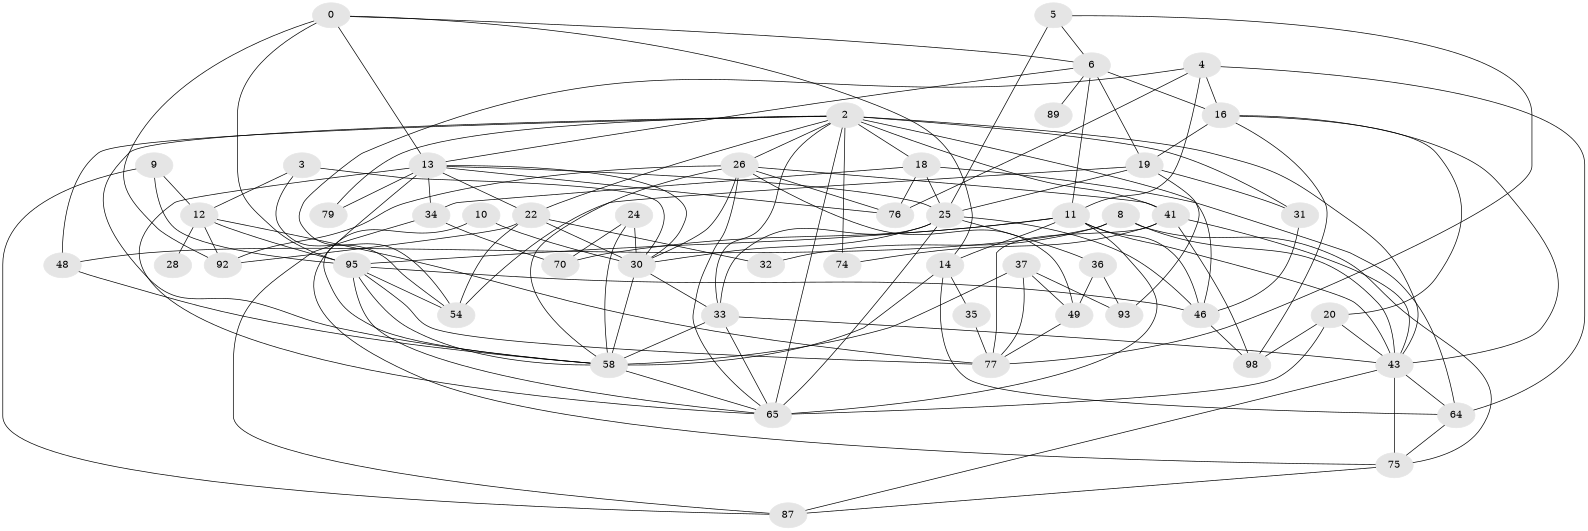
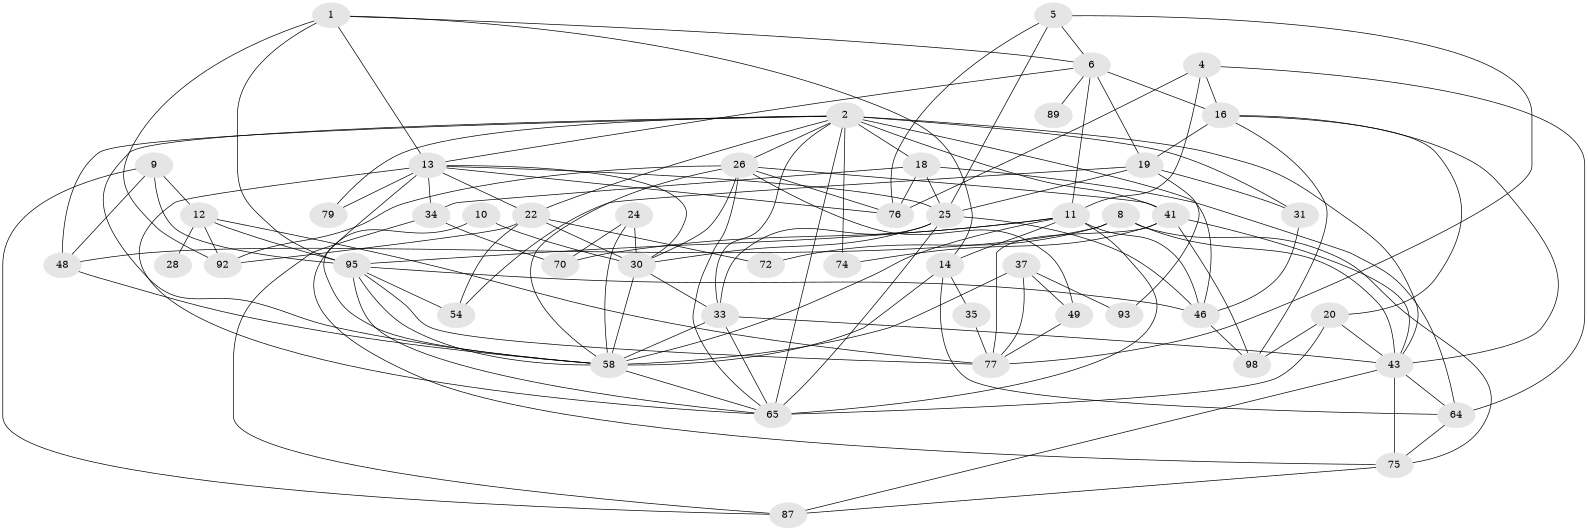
node "0": label "0" -> "1"
edge "4" -- "54": removed
edge "5" -- "76": added
node "3": removed
edge "9" -- "48": added
node "32": label "32" -> "72"
node "36": removed
edge "11" -- "43": now "11" -- "58"
